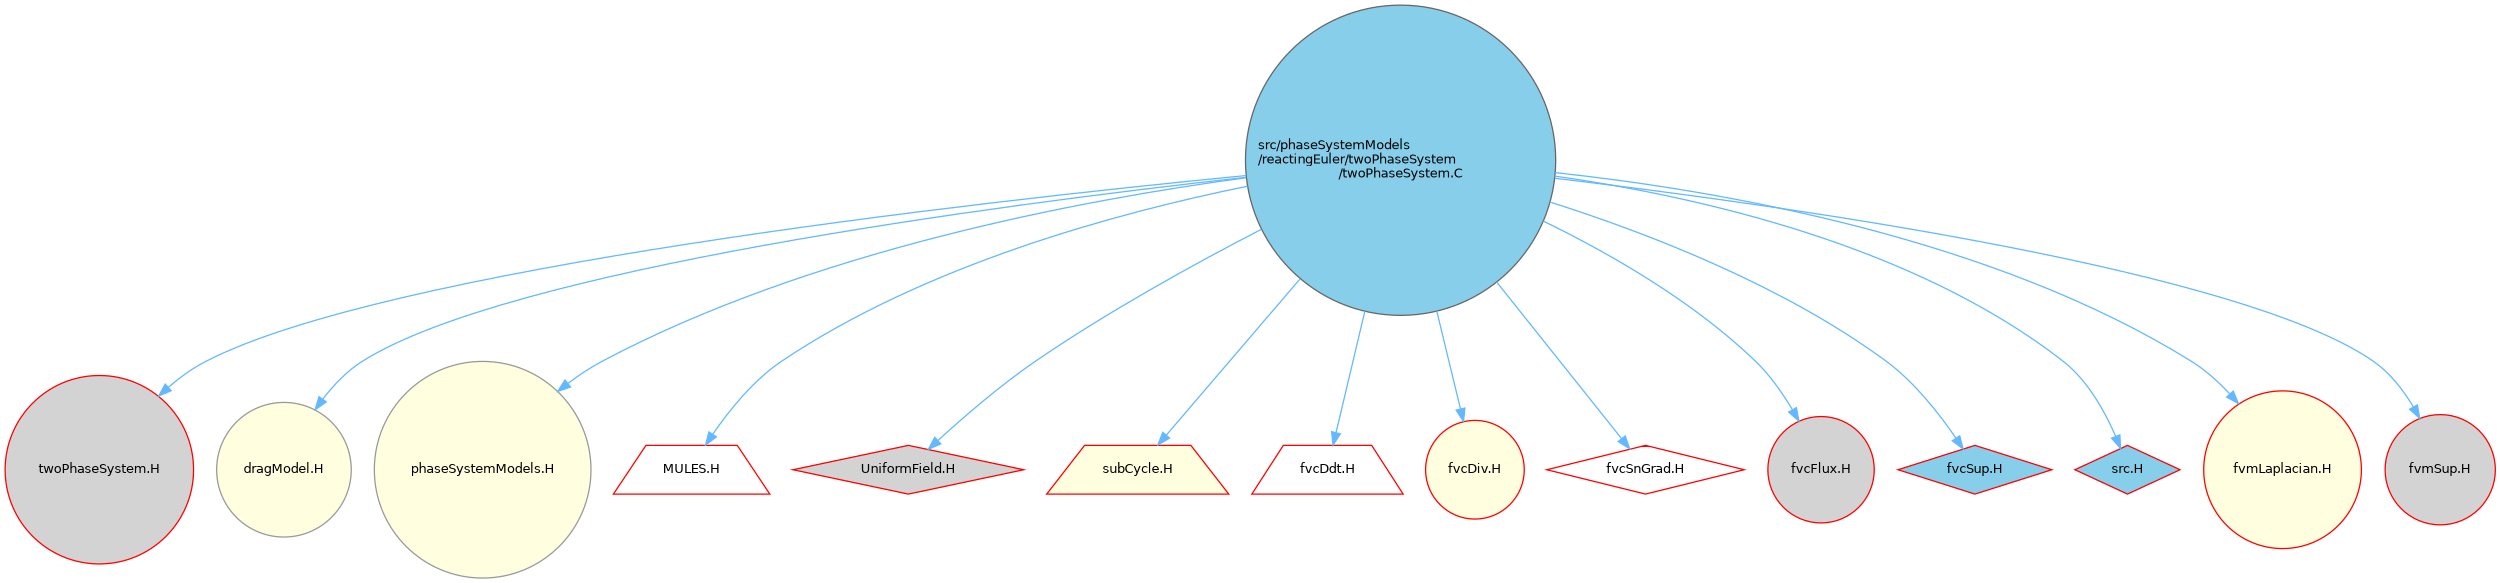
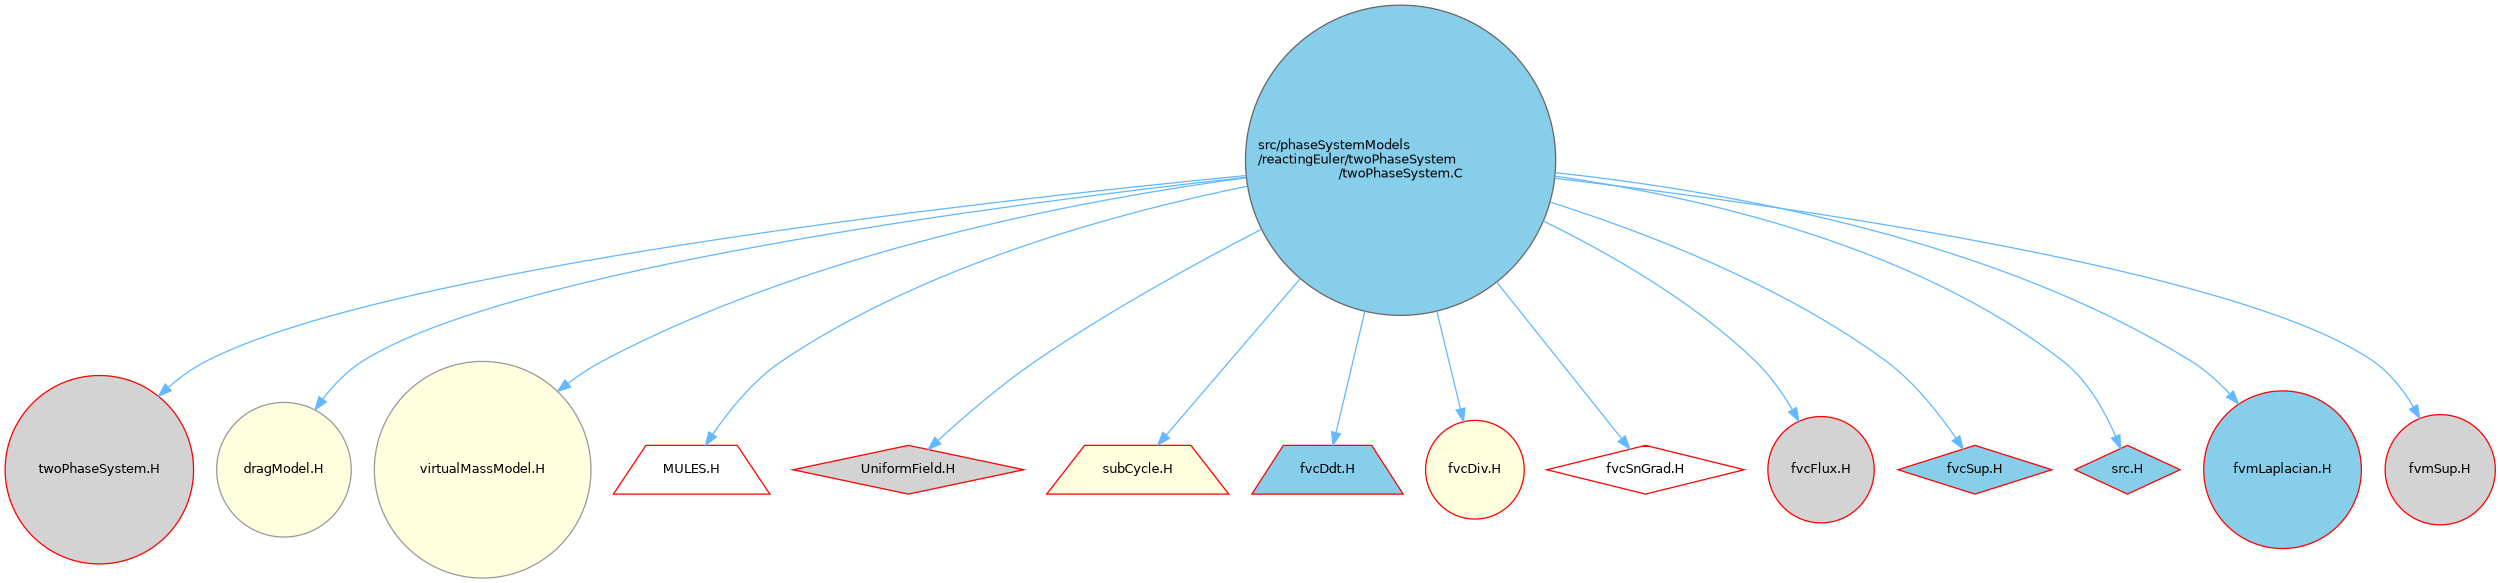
node "phaseSystemModels.H": label "phaseSystemModels.H" -> "virtualMassModel.H"
node "fvcDdt.H": fillcolor white -> skyblue
node "fvmLaplacian.H": fillcolor lightyellow -> skyblue
